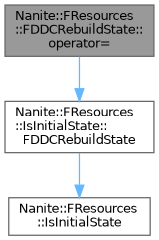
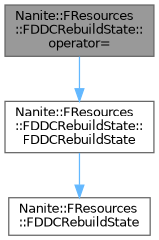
node "Nanite::FResources ::IsInitialState:: FDDCRebuildState": label "Nanite::FResources ::IsInitialState:: FDDCRebuildState" -> "Nanite::FResources ::FDDCRebuildState:: FDDCRebuildState"
node "Nanite::FResources ::IsInitialState": label "Nanite::FResources ::IsInitialState" -> "Nanite::FResources ::FDDCRebuildState"
